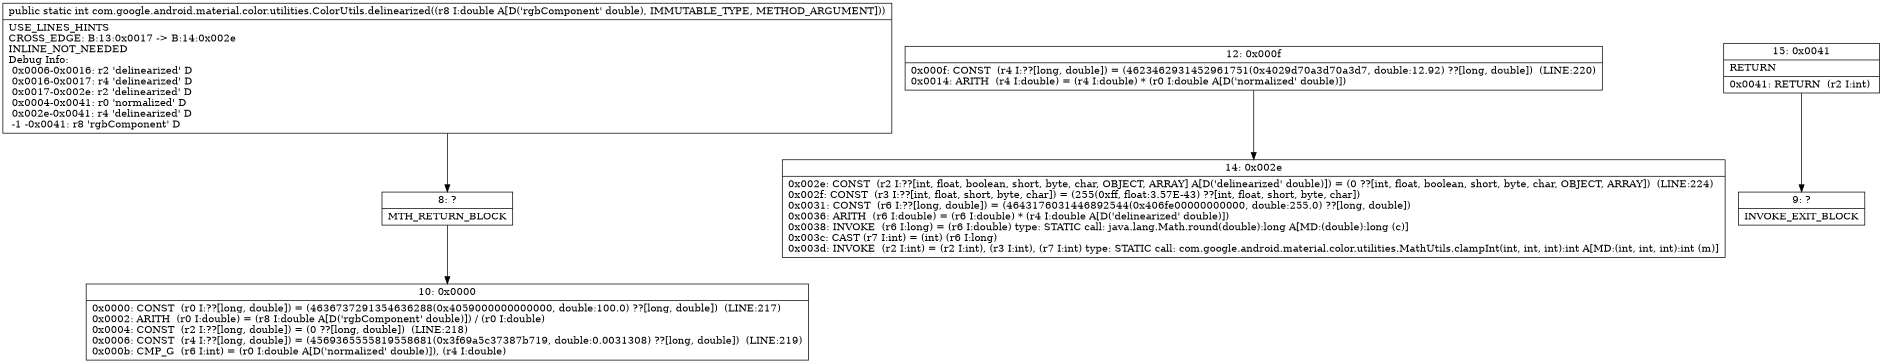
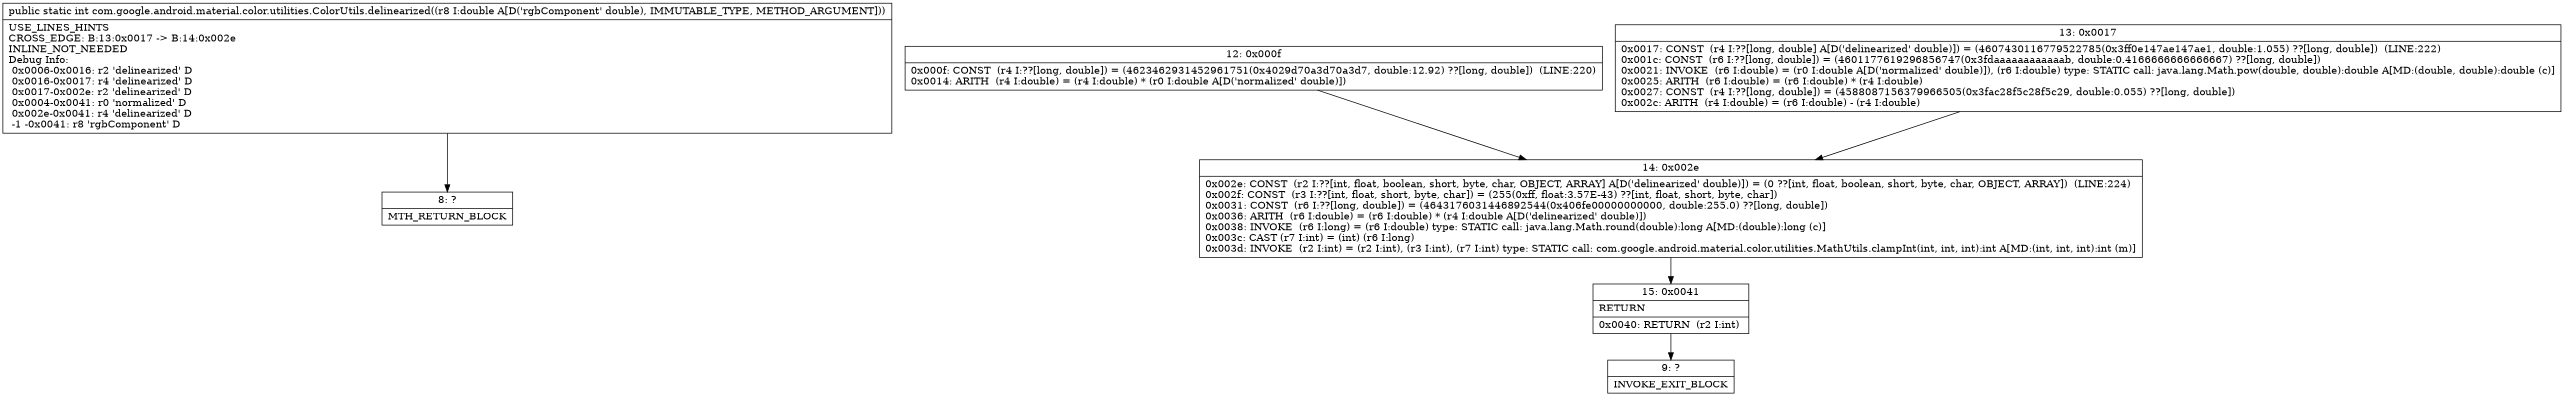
node "13: 0x0017": added
node "15: 0x0041": text "0x0041: RETURN  (r2 I:int)" -> "0x0040: RETURN  (r2 I:int)"
edge "14: 0x002e" -> "15: 0x0041": added
node "10: 0x0000": removed
